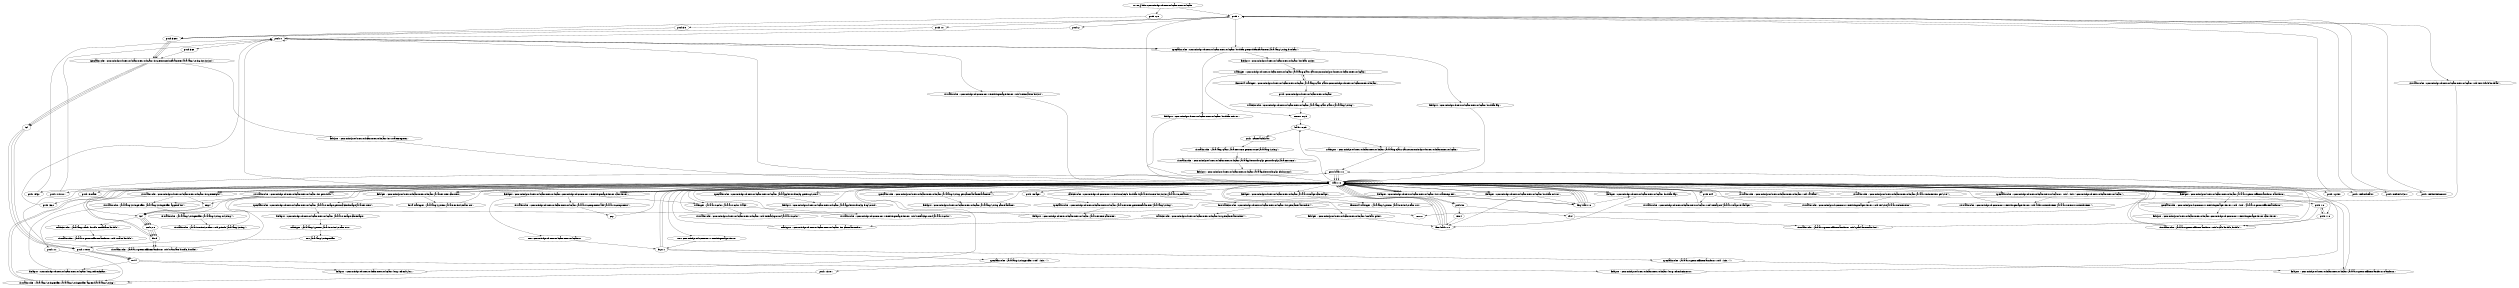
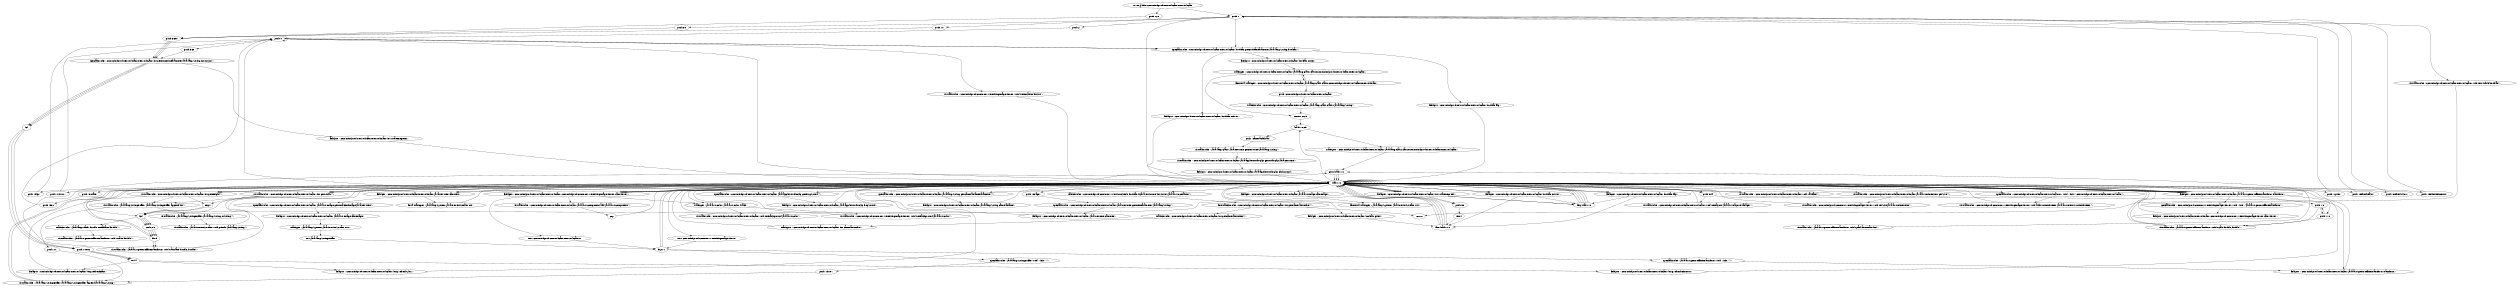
edge "ifeq load.r r0" -> "fieldget <com.mindprod.networkcam.NetworkCam: boolean flip>": reversed
node "div.i": removed
edge "new java.lang.StringBuffer" -> "push 1000L": now "new java.lang.StringBuffer" -> "dup1.r"
